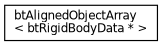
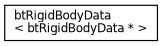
node "btAlignedObjectArray < btRigidBodyData * >": label "btAlignedObjectArray < btRigidBodyData * >" -> "btRigidBodyData < btRigidBodyData * >"
